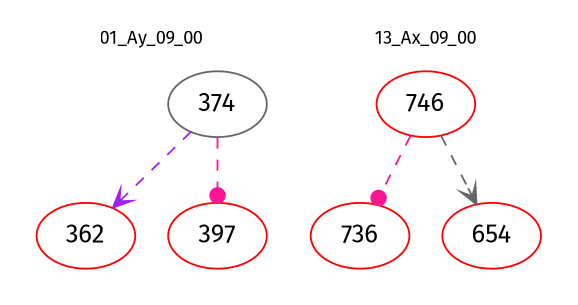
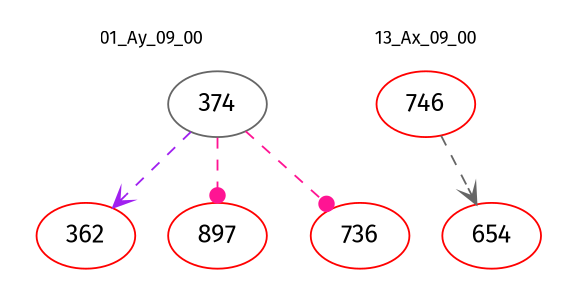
edge "746" -> "736": now "374" -> "736"
node "397": label "397" -> "897"
